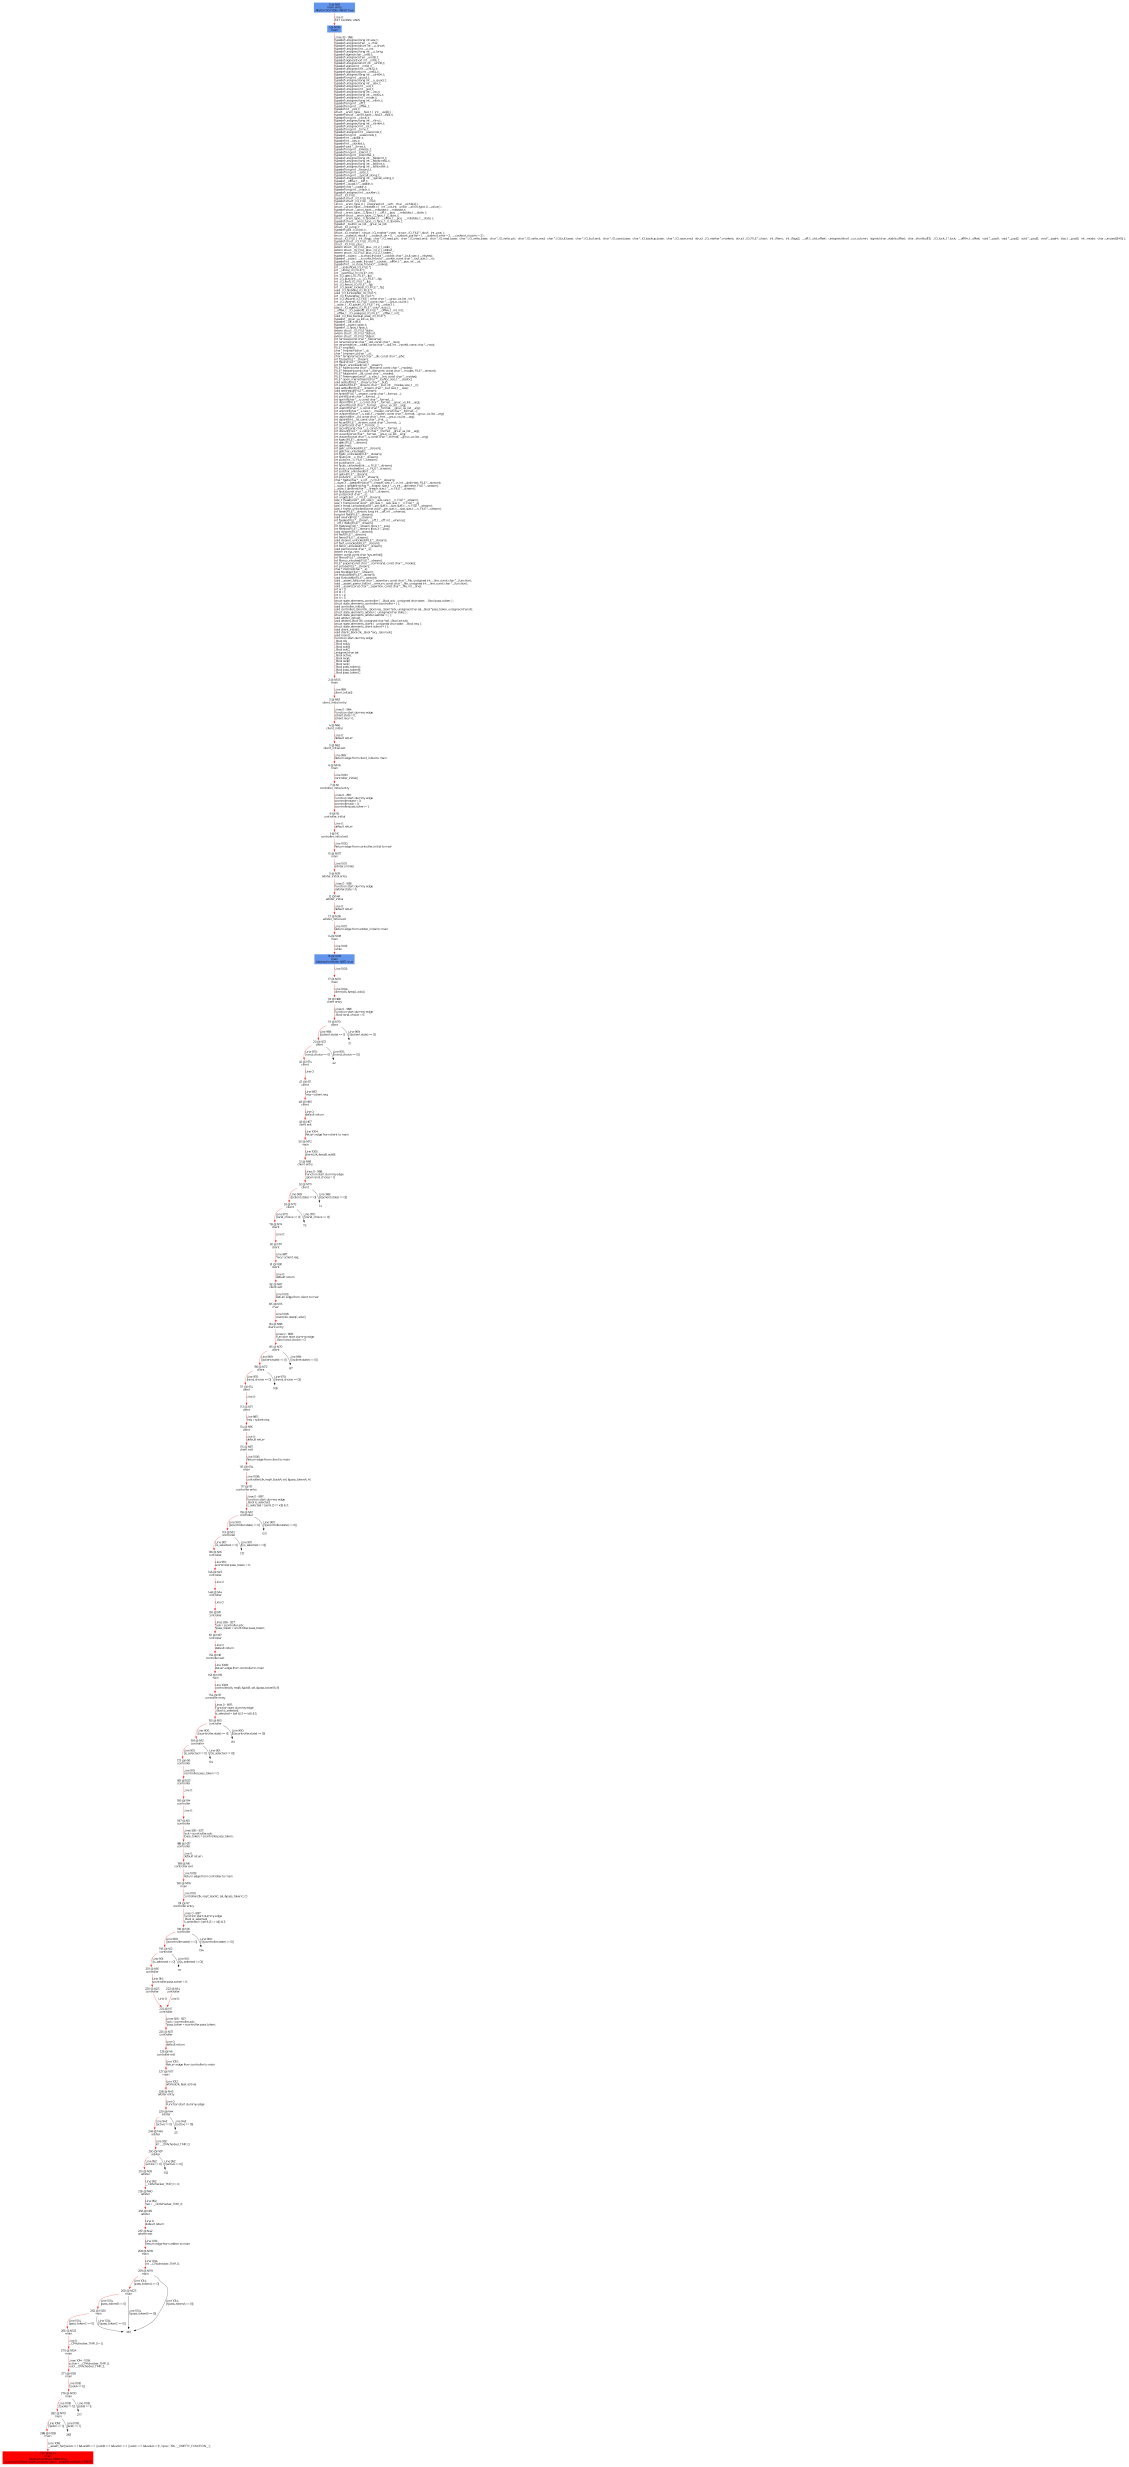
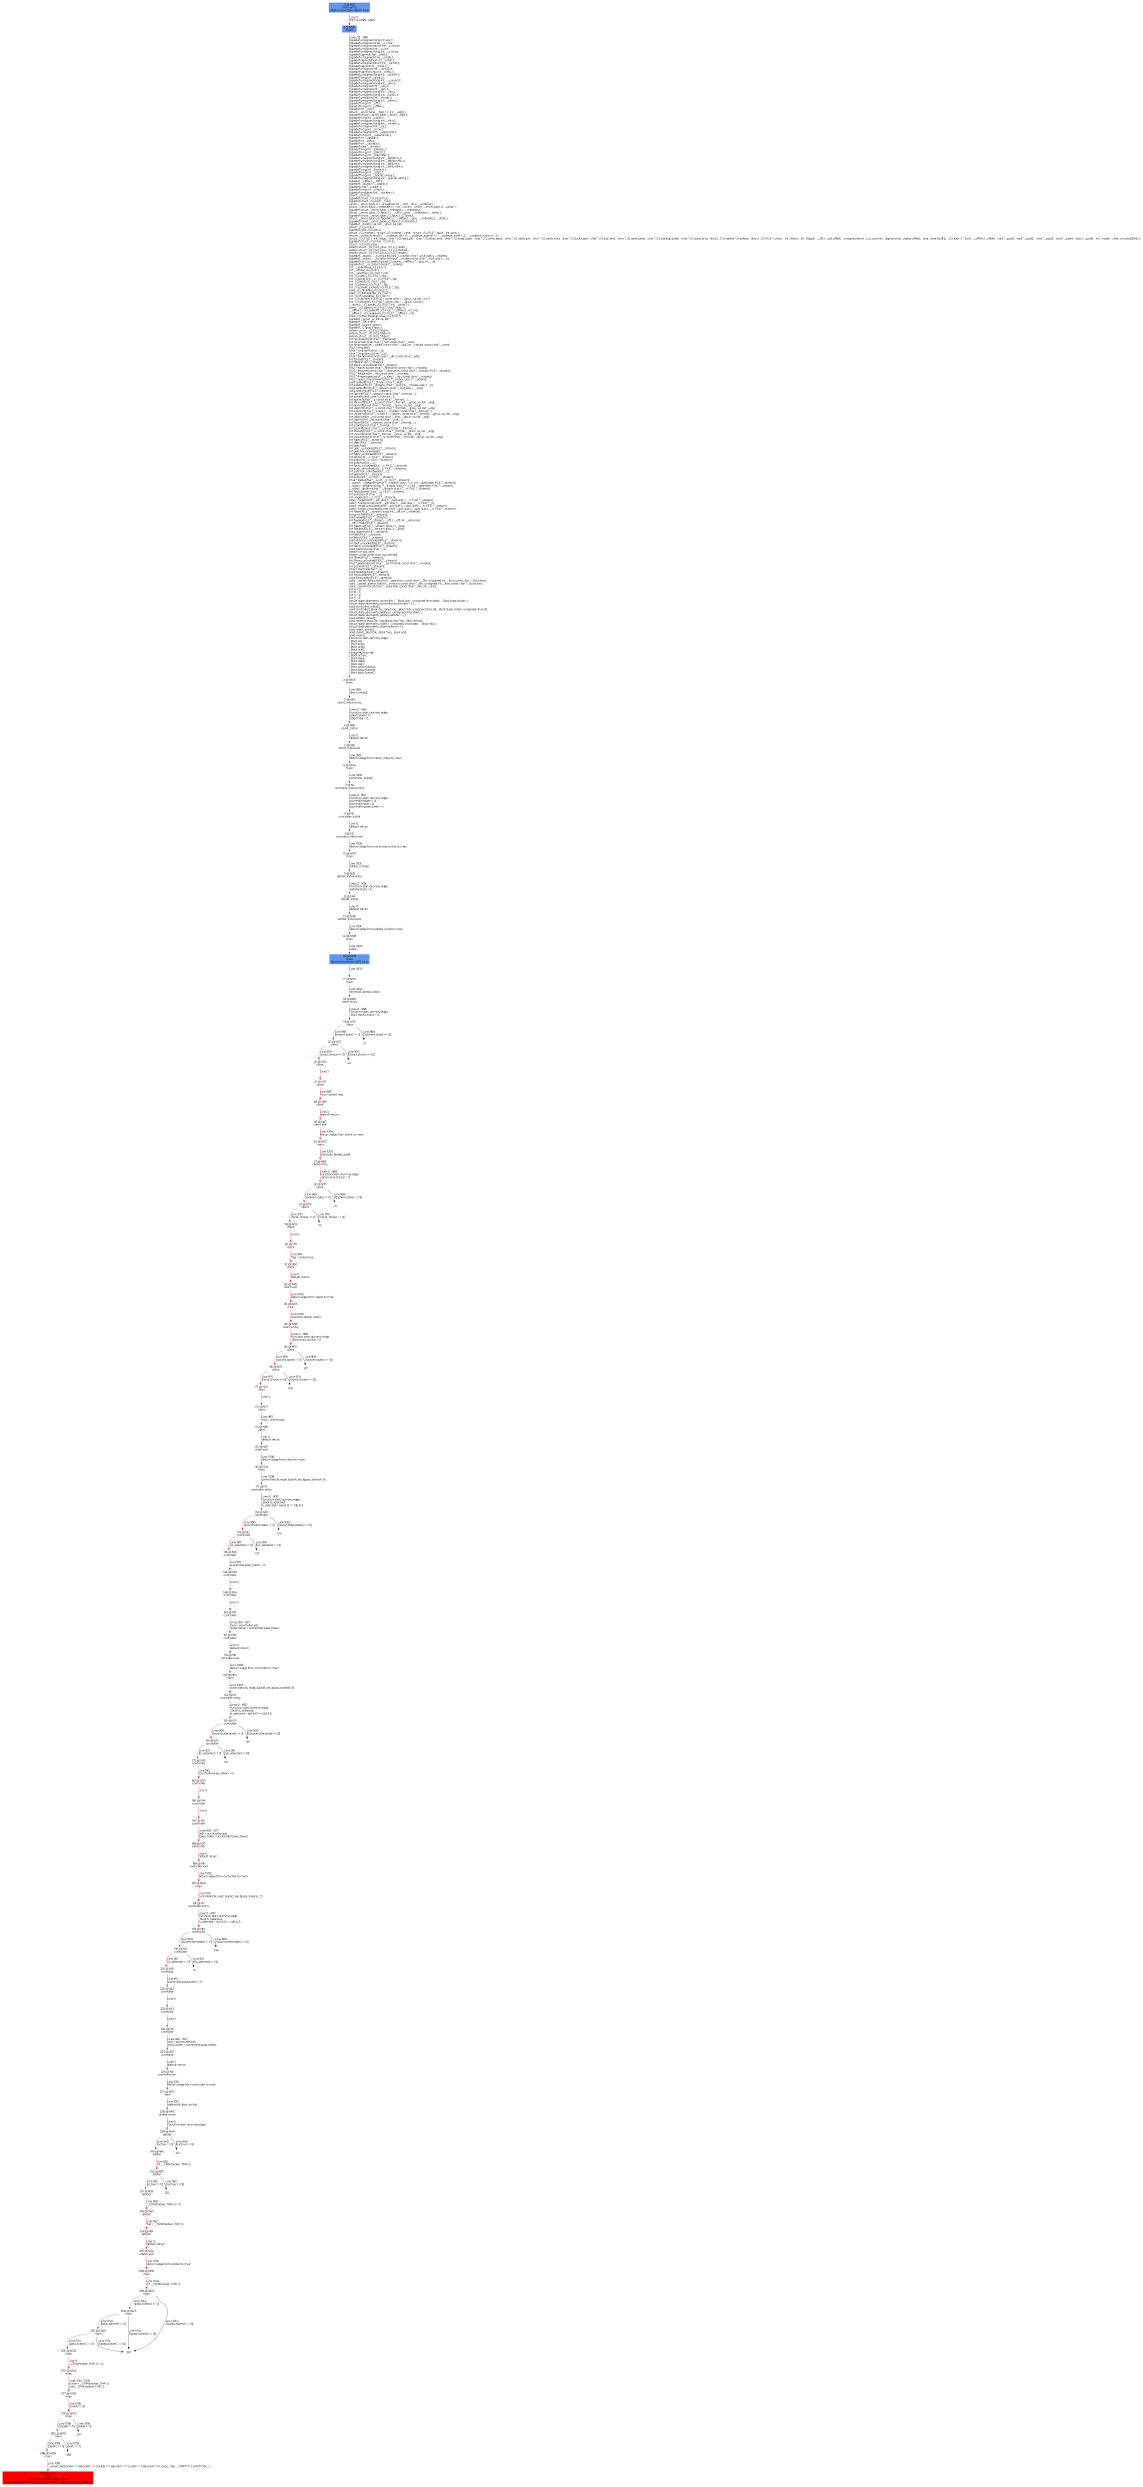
edge "220 @ N23 controller" -> "224 @ N11 controller": now "220 @ N23 controller" -> "222 @ N14 controller"
